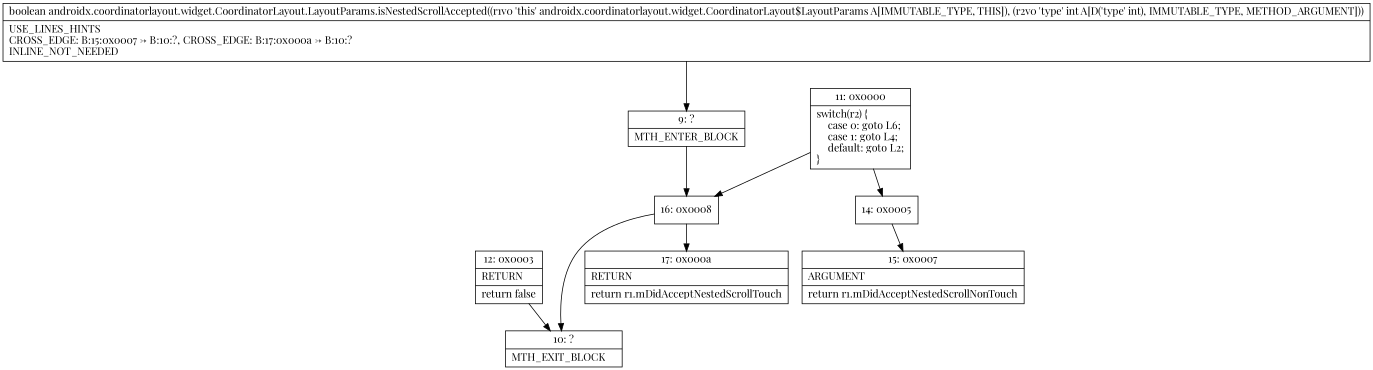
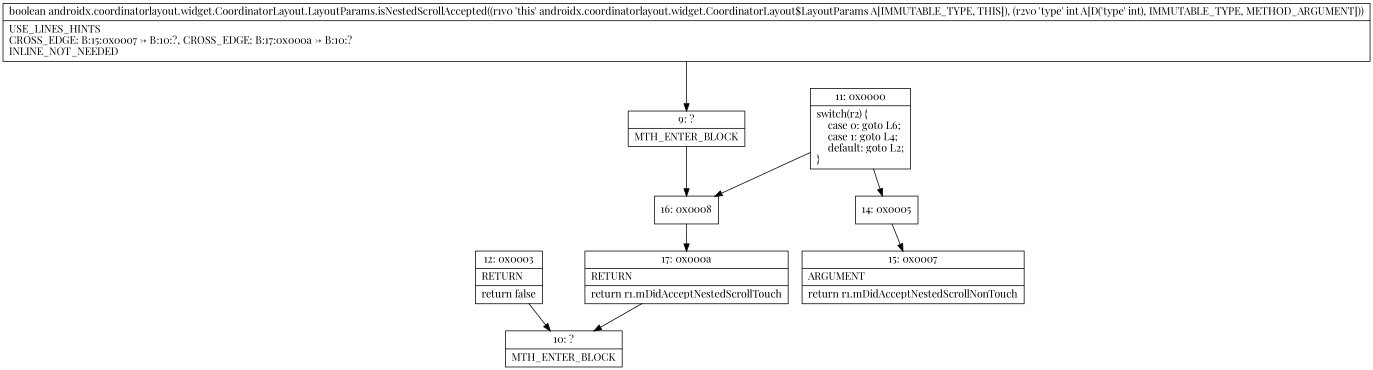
edge "16: 0x0008" -> "10: ?": now "17: 0x000a" -> "10: ?"
node "10: ?": text "MTH_EXIT_BLOCK" -> "MTH_ENTER_BLOCK"
